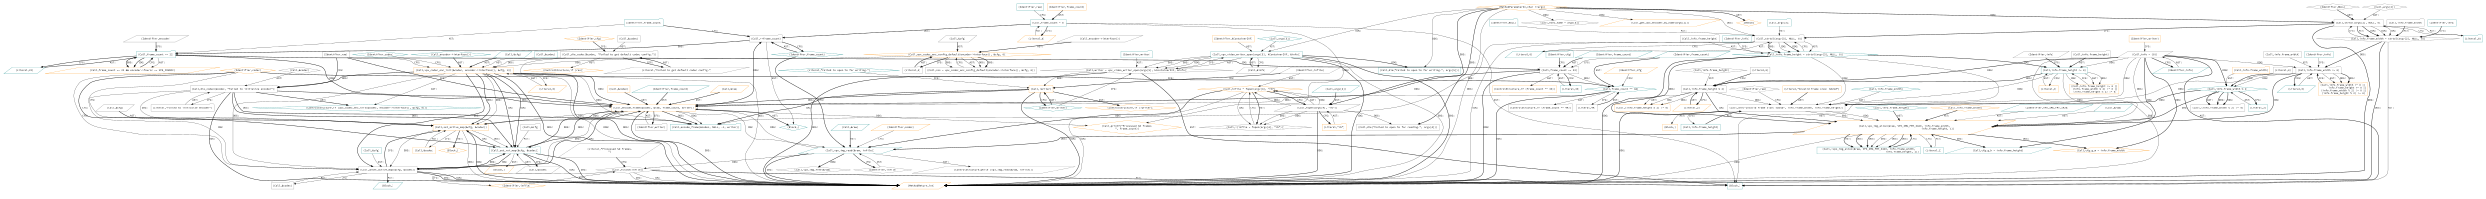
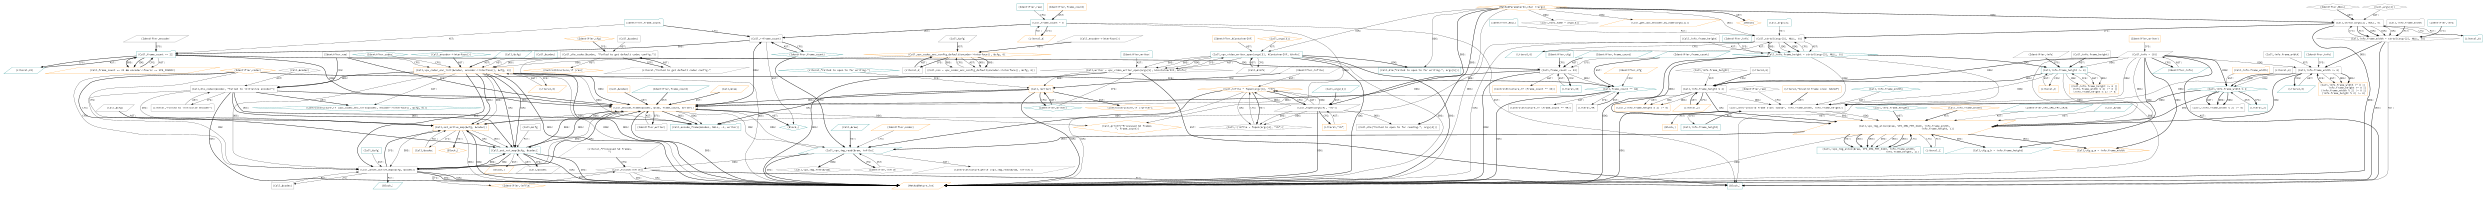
node "(Call,argv[5])": color teal -> darkorange
